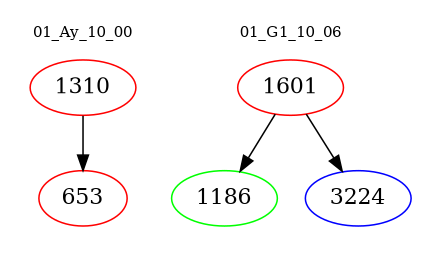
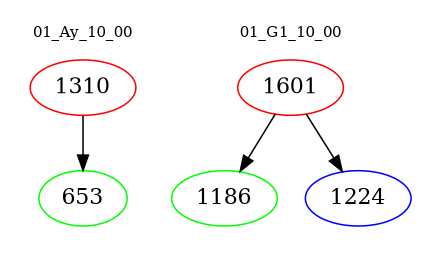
cluster "01_G1_10_06": label "01_G1_10_06" -> "01_G1_10_00"
node "653": color red -> green
node "3224": label "3224" -> "1224"
